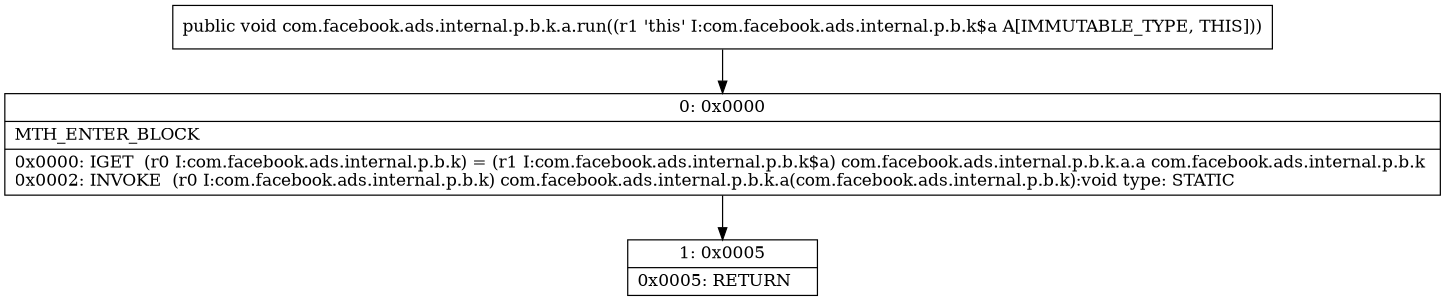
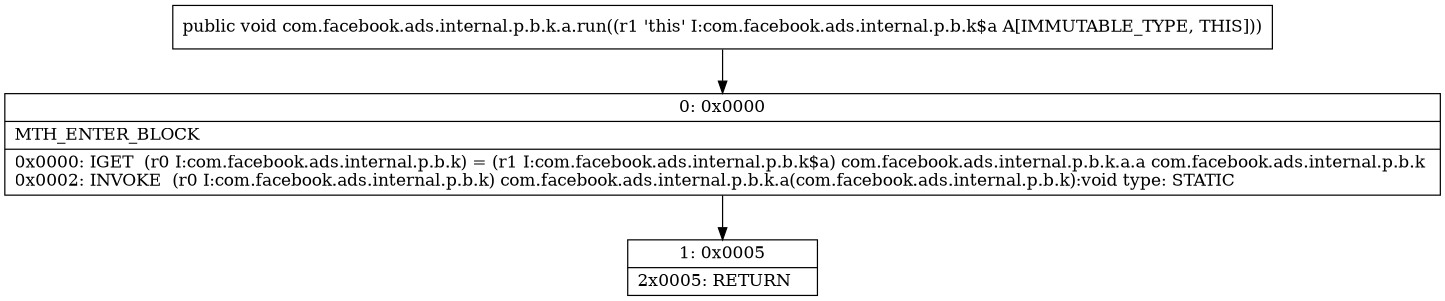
node "1: 0x0005": text "0x0005: RETURN" -> "2x0005: RETURN"
